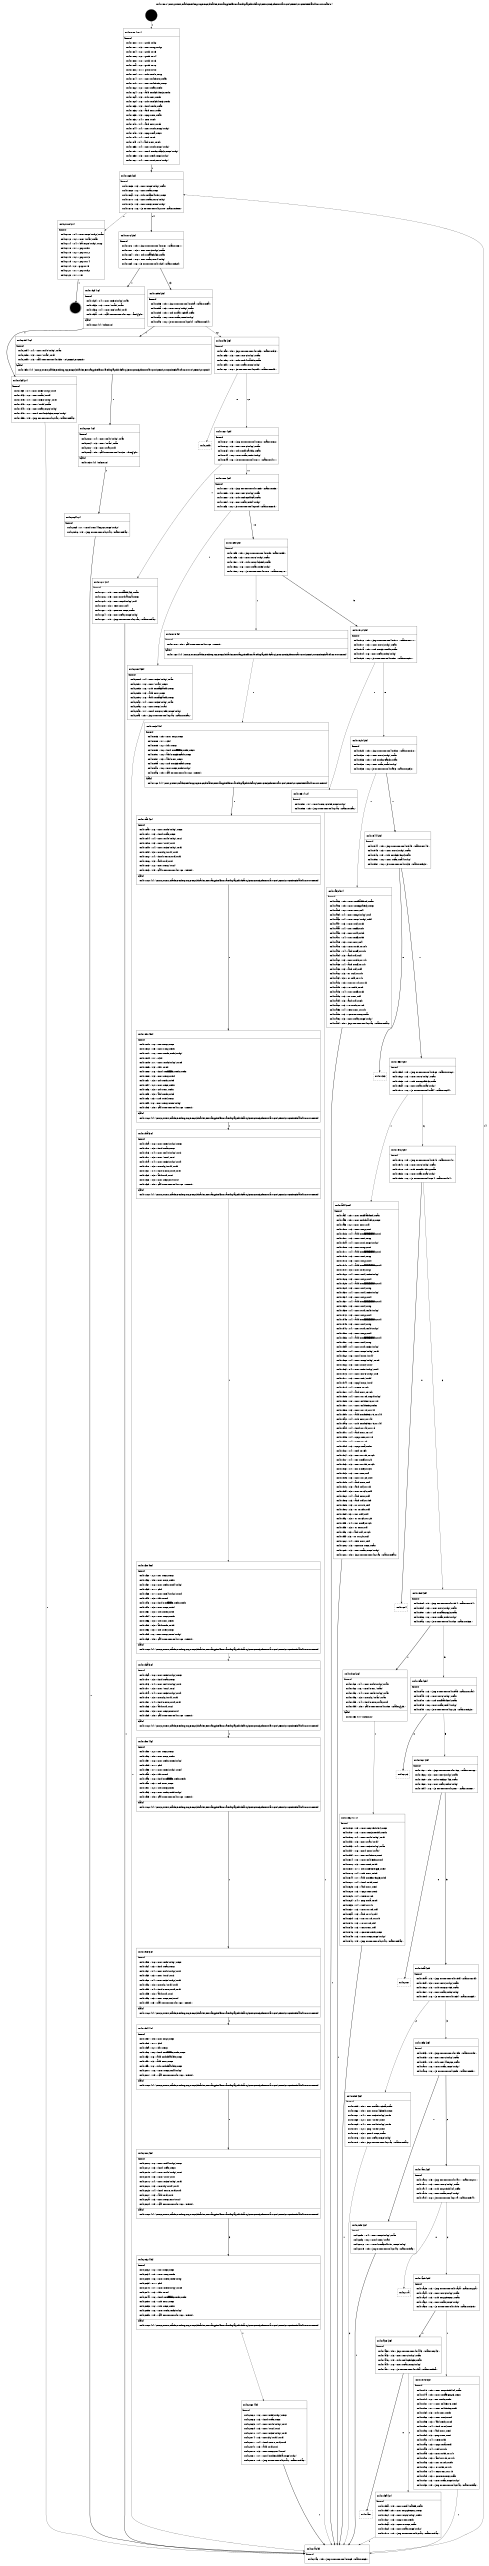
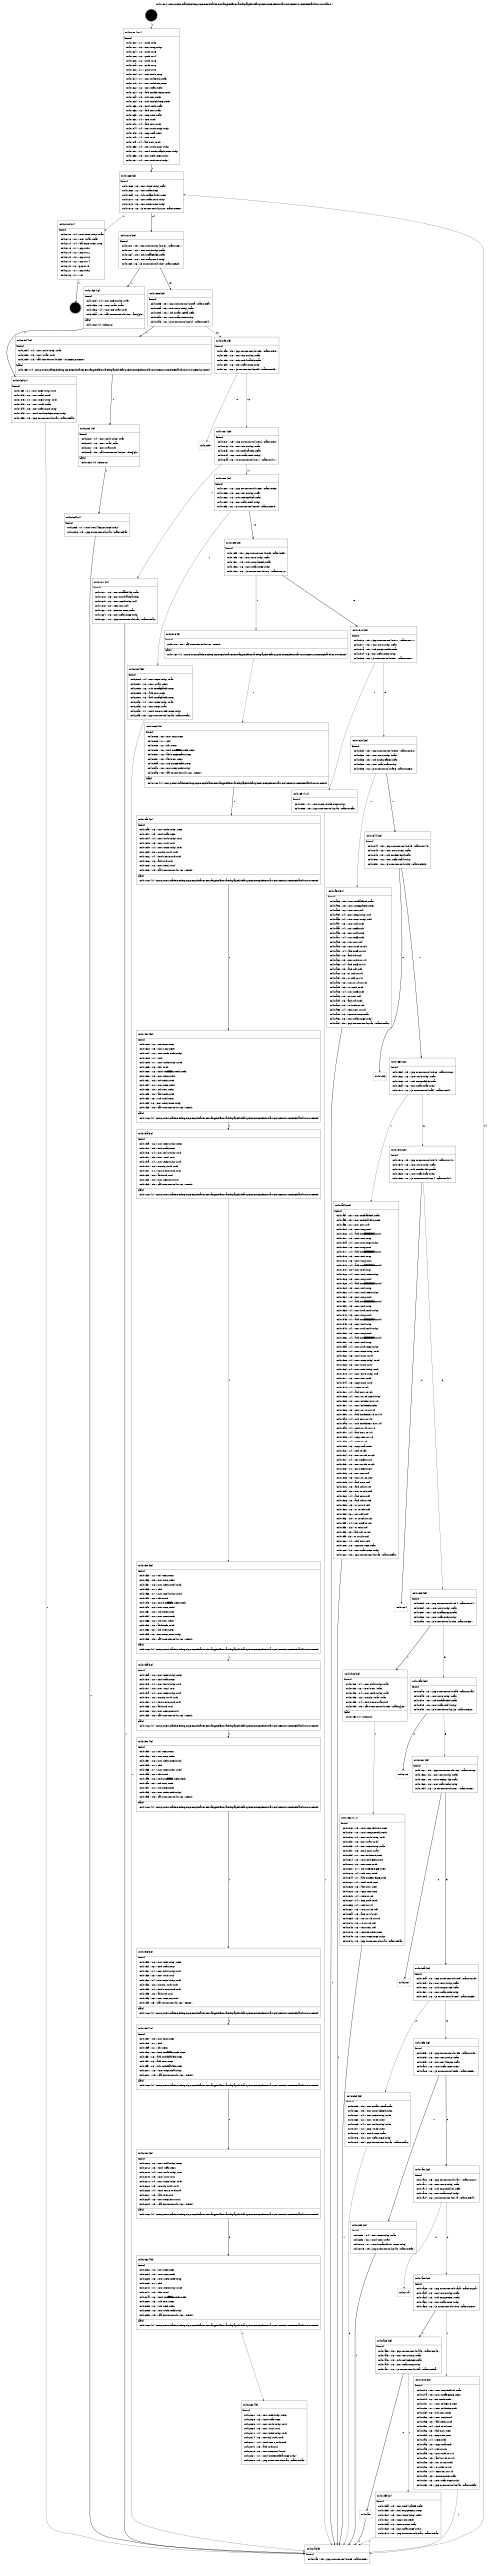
edge "0x402060 [45]" -> "0x4021ac [5]": now "0x401a57" -> "0x4021ac [5]"
